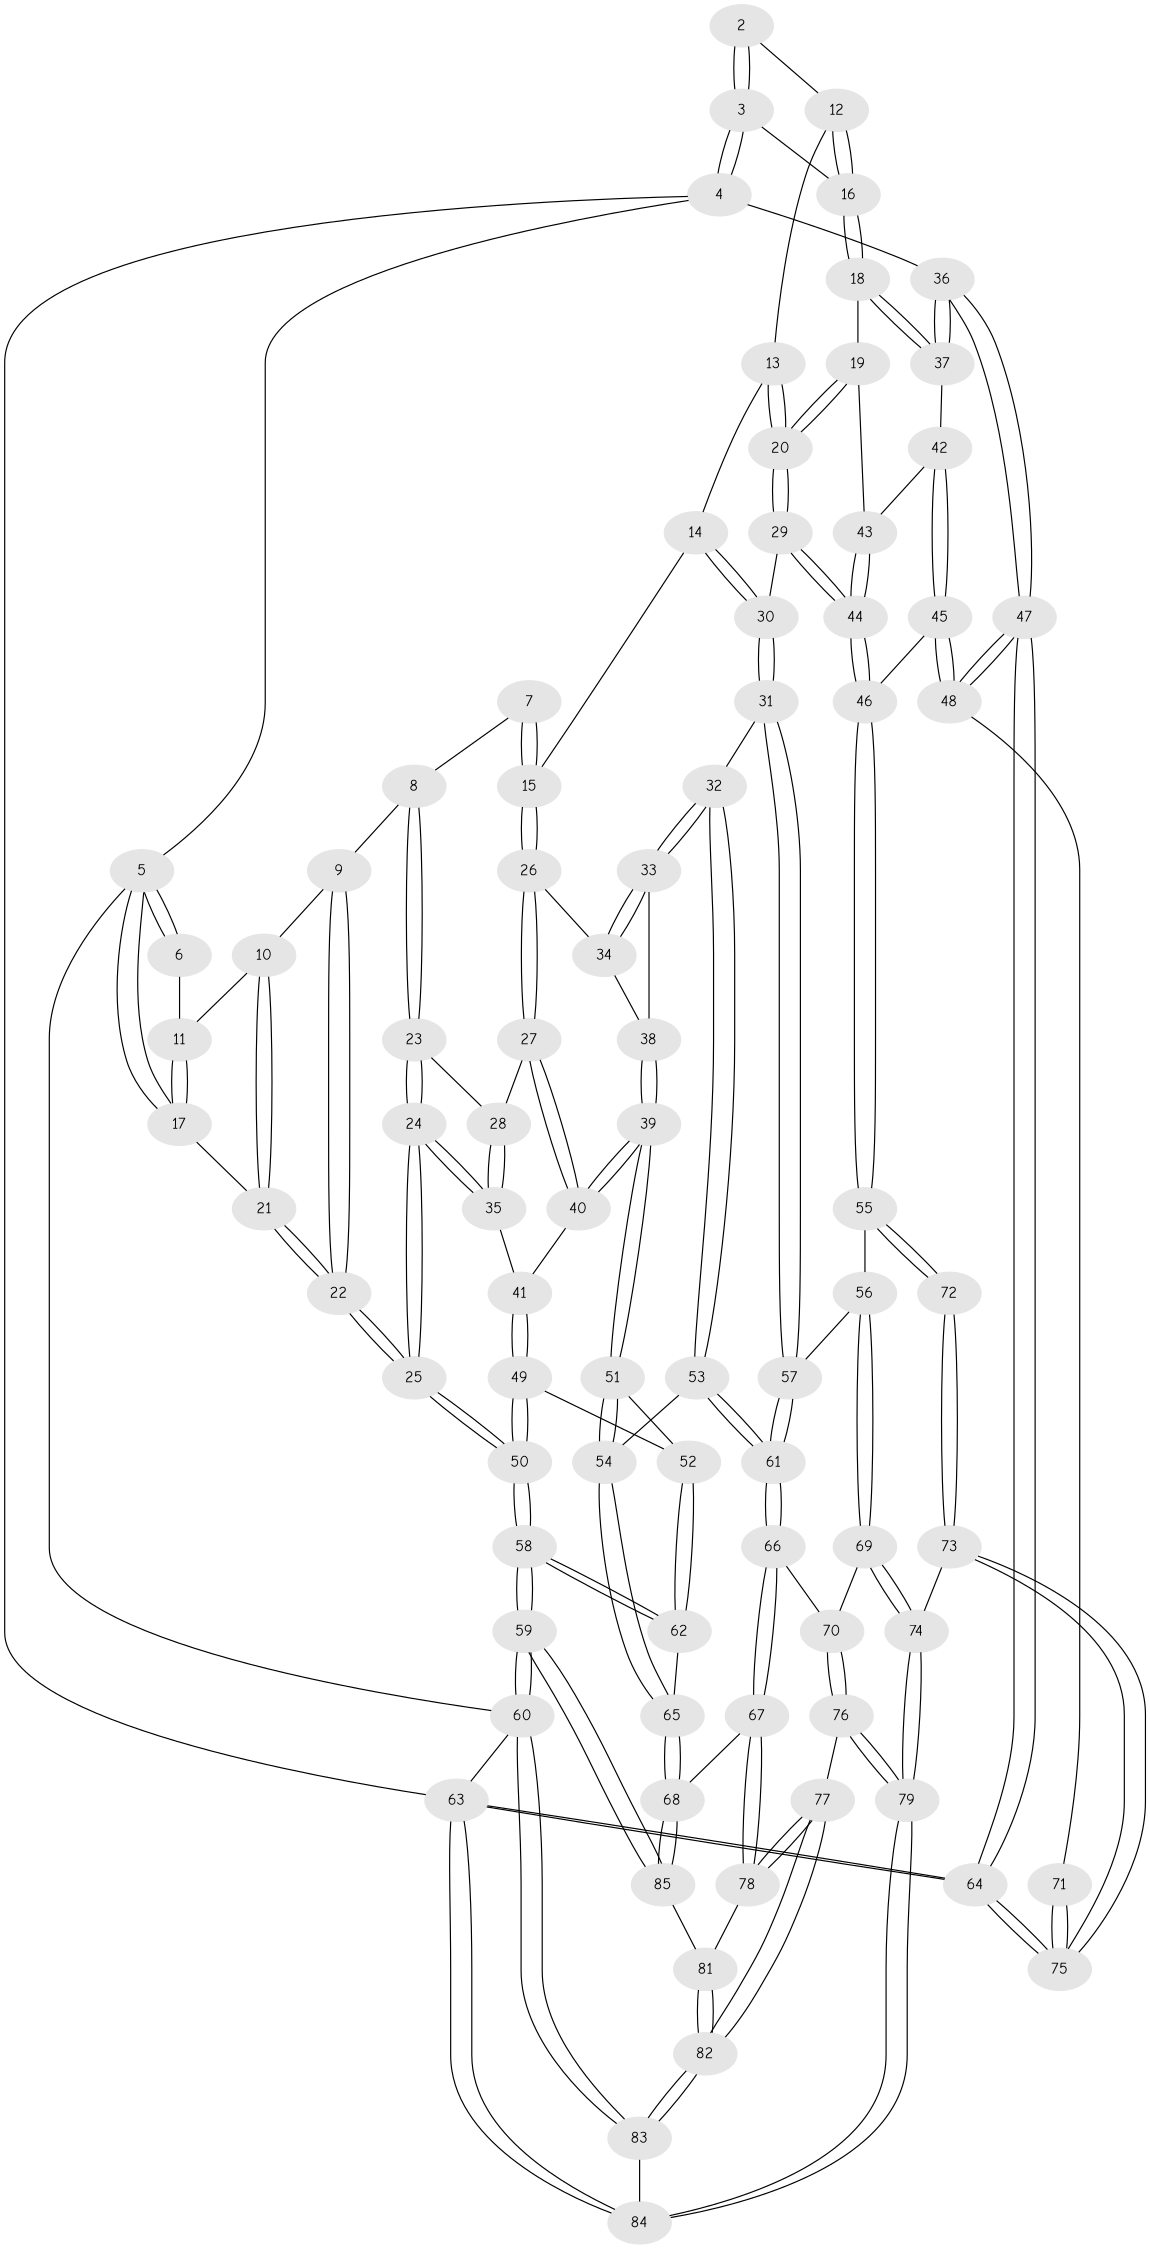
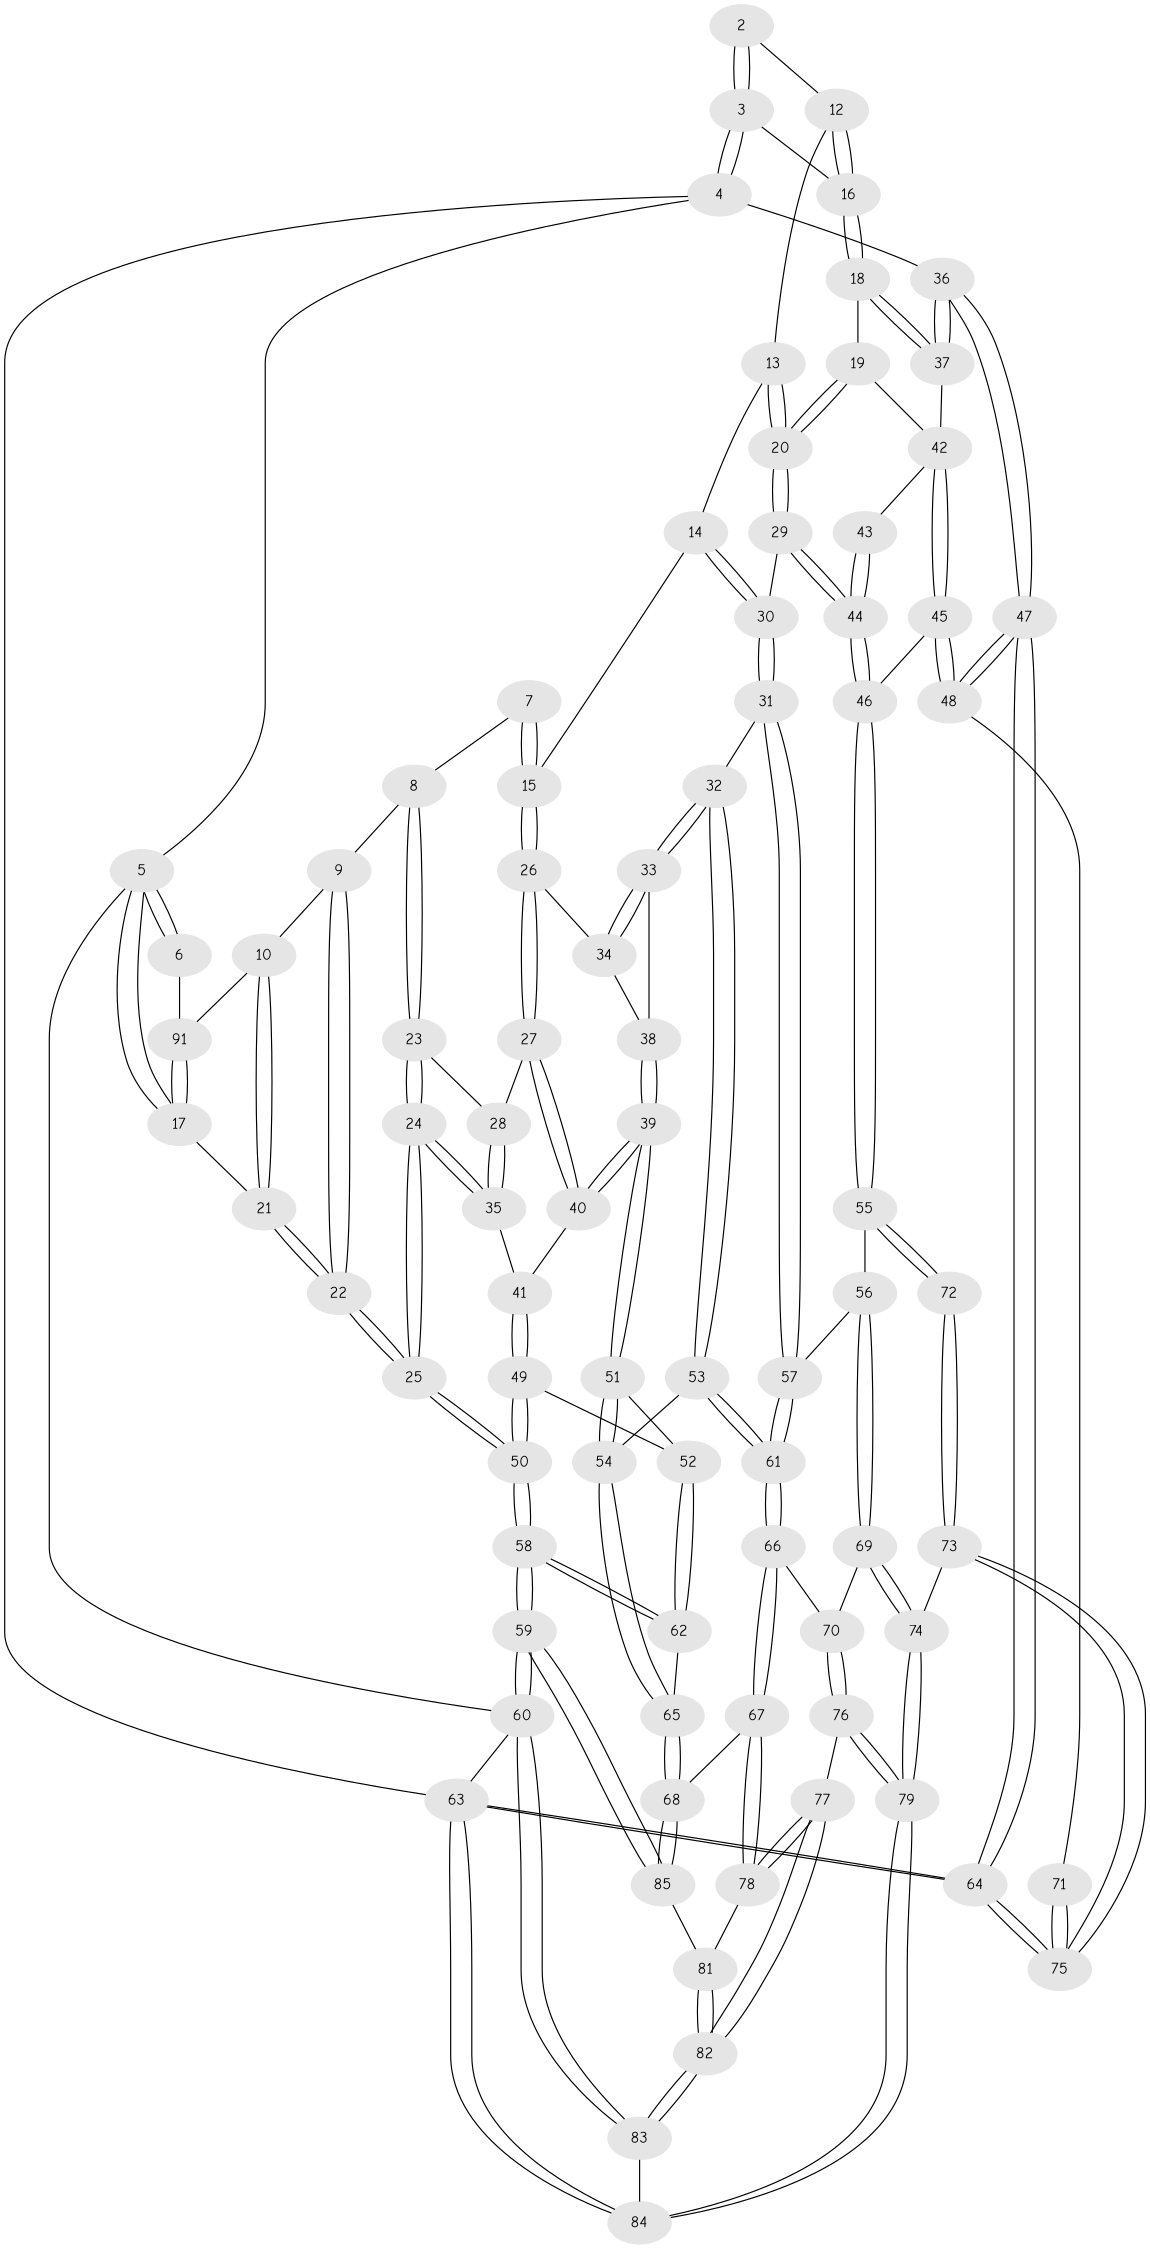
edge "19" -- "43": now "19" -- "42"
node "11": label "11" -> "91"
